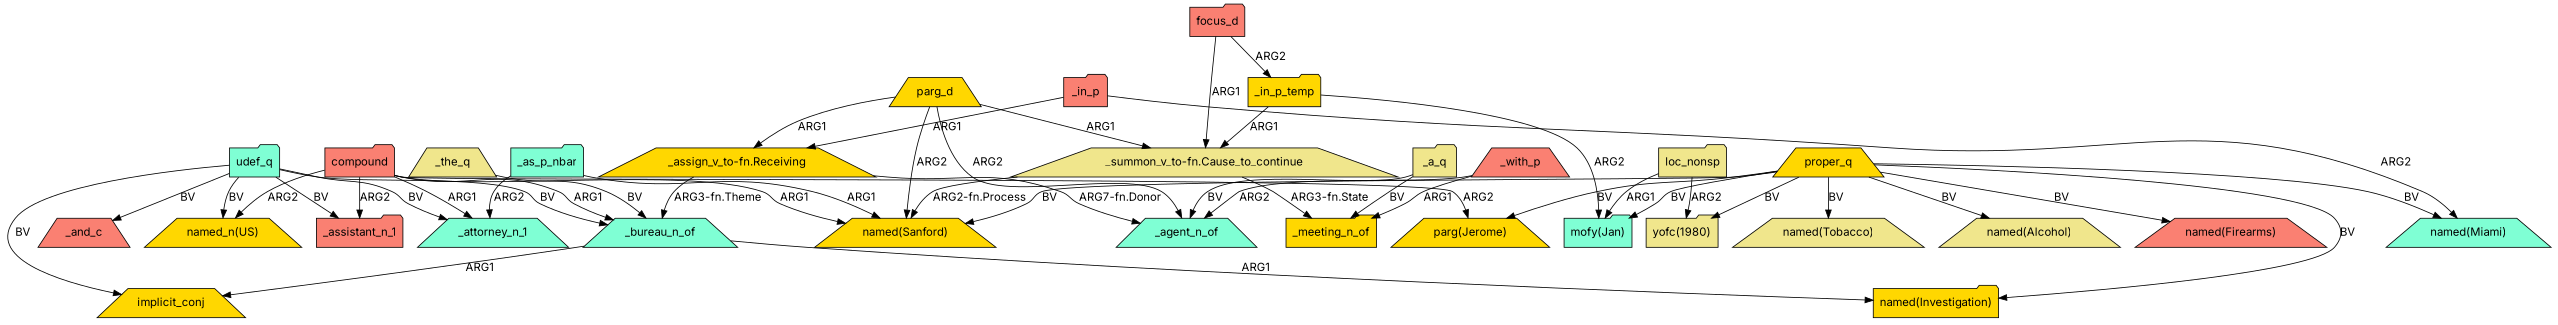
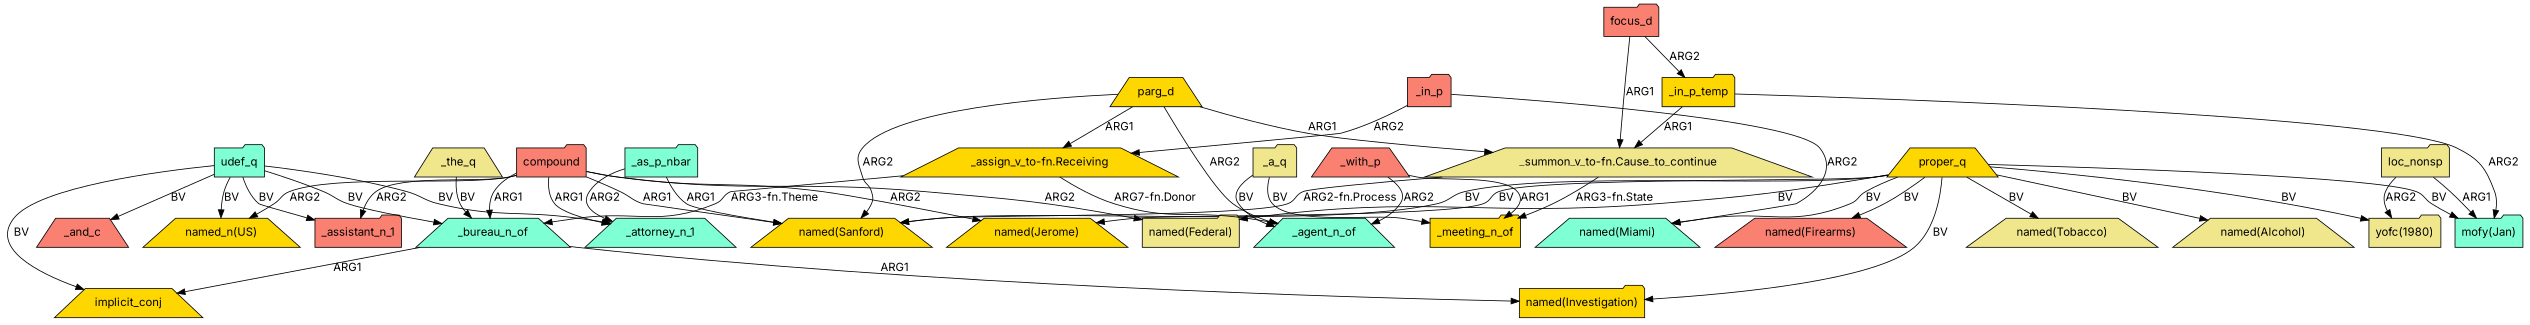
edge "_in_p" -> "_assign_v_to-fn.Receiving": label "ARG1" -> "ARG2"
node "named(Federal)": added
node "parg(Jerome)": label "parg(Jerome)" -> "named(Jerome)"
